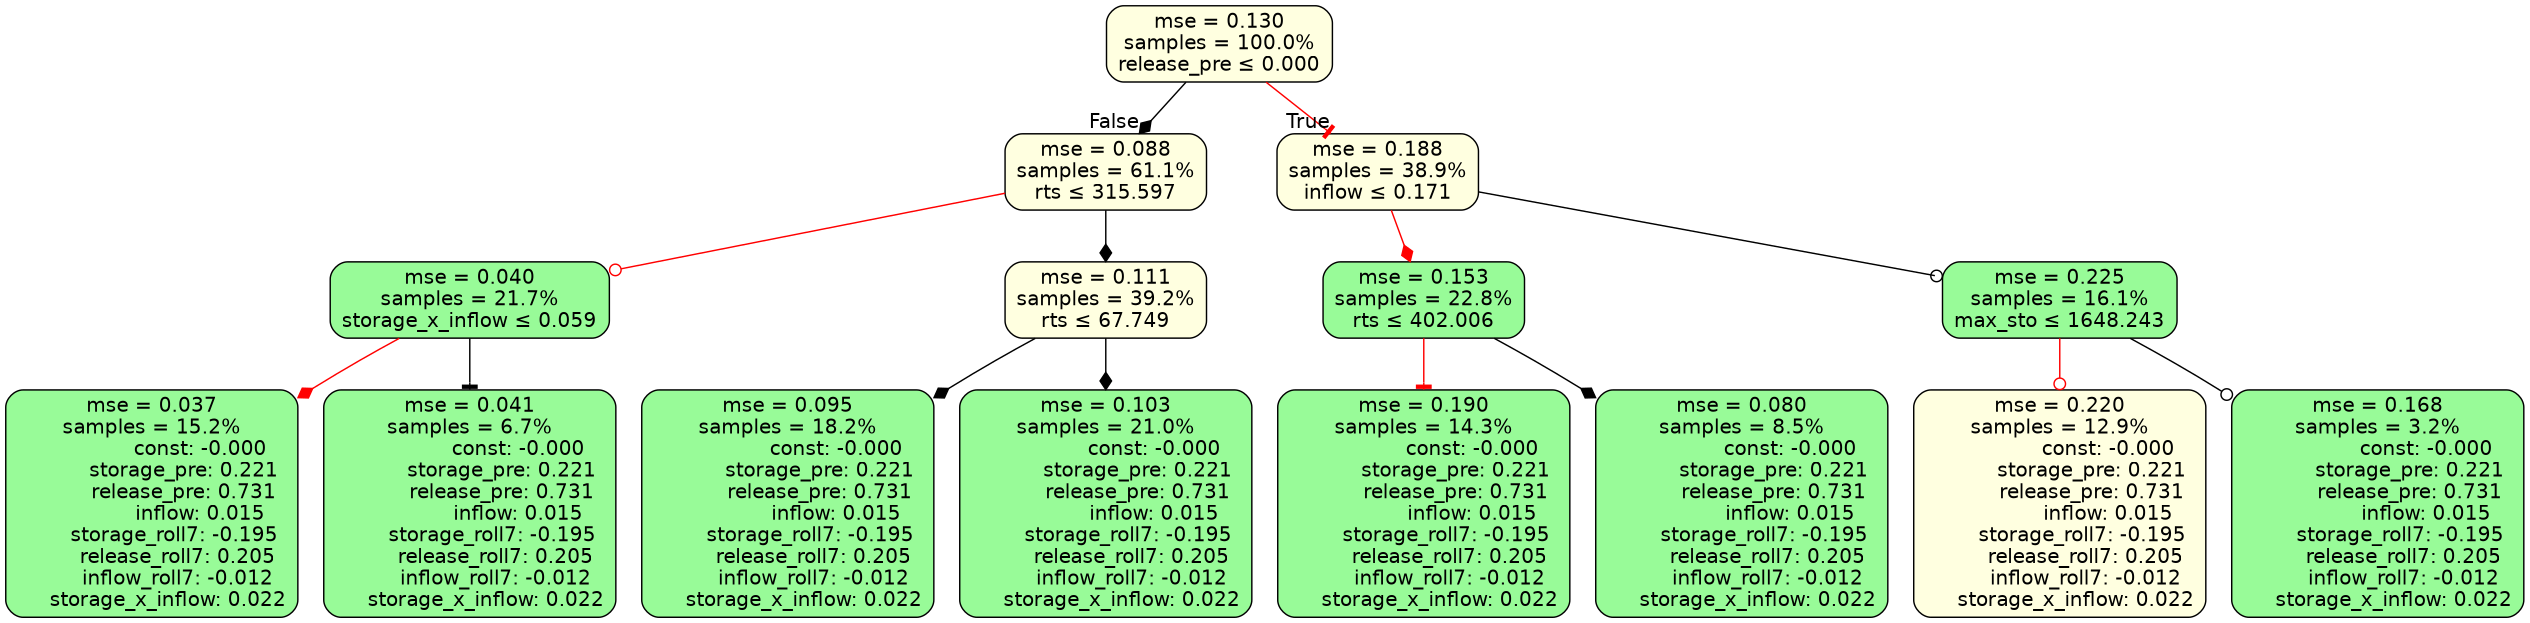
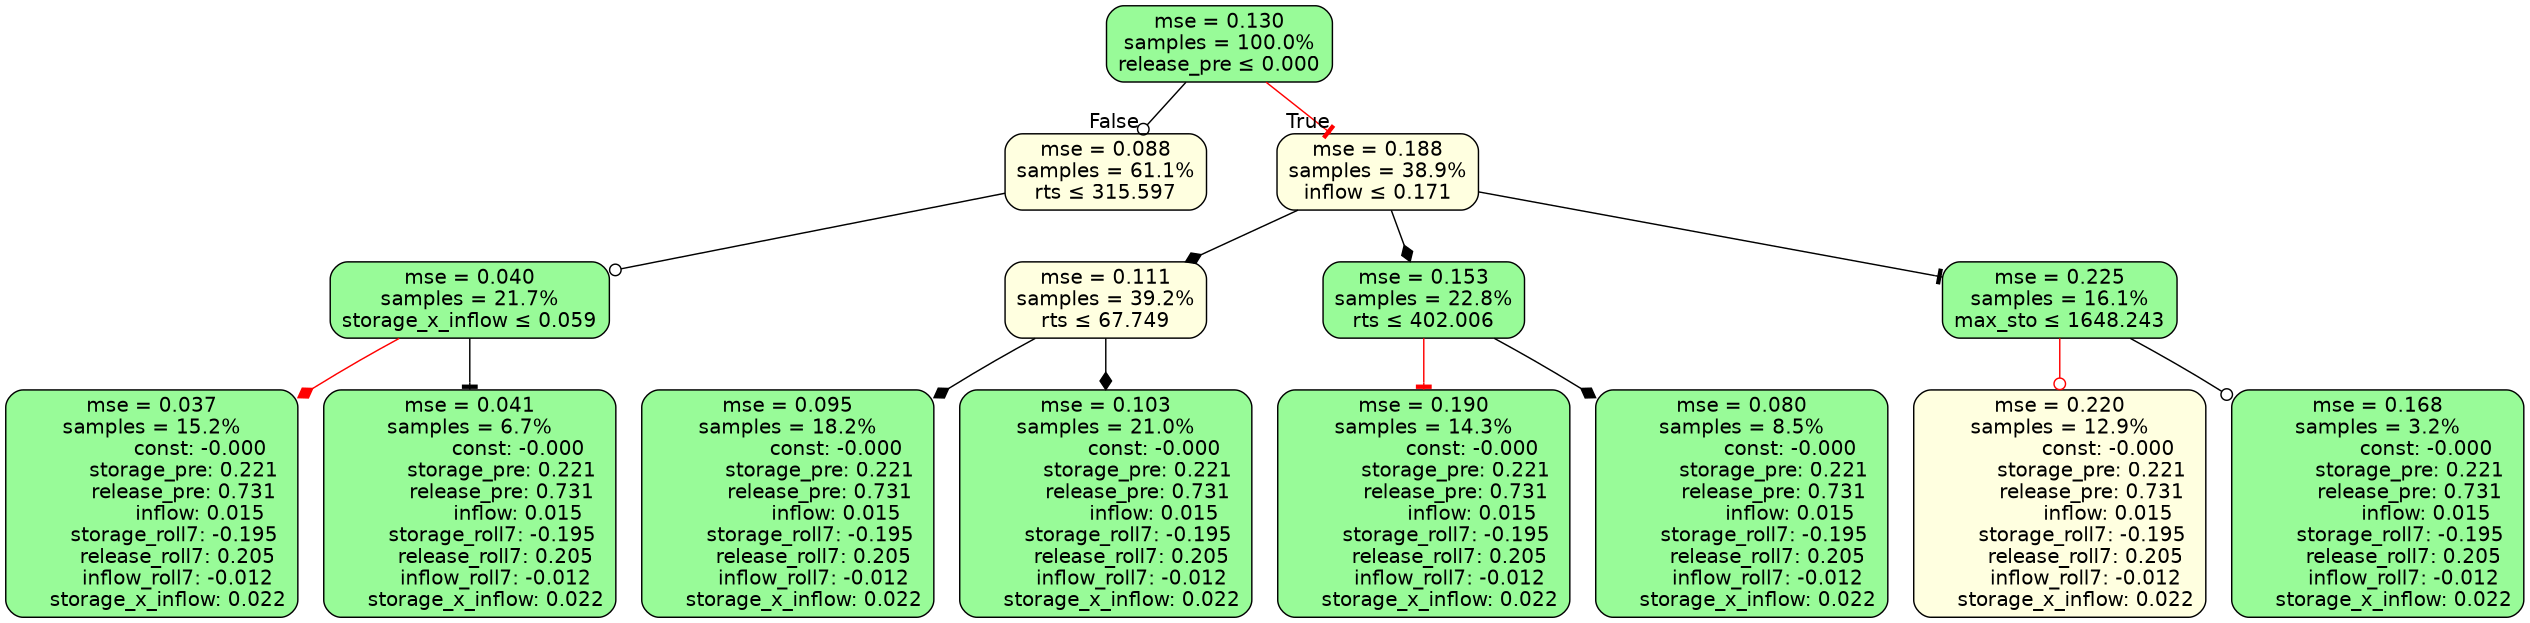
node "mse = 0.130 samples = 100.0% release_pre ≤ 0.000": fillcolor lightyellow -> palegreen
edge "mse = 0.130 samples = 100.0% release_pre ≤ 0.000" -> "mse = 0.088 samples = 61.1% rts ≤ 315.597": arrowhead diamond -> odot
edge "mse = 0.088 samples = 61.1% rts ≤ 315.597" -> "mse = 0.111 samples = 39.2% rts ≤ 67.749": now "mse = 0.188 samples = 38.9% inflow ≤ 0.171" -> "mse = 0.111 samples = 39.2% rts ≤ 67.749"
edge "mse = 0.188 samples = 38.9% inflow ≤ 0.171" -> "mse = 0.153 samples = 22.8% rts ≤ 402.006": color red -> black
edge "mse = 0.088 samples = 61.1% rts ≤ 315.597" -> "mse = 0.040 samples = 21.7% storage_x_inflow ≤ 0.059": color red -> black
edge "mse = 0.188 samples = 38.9% inflow ≤ 0.171" -> "mse = 0.225 samples = 16.1% max_sto ≤ 1648.243": arrowhead odot -> tee
